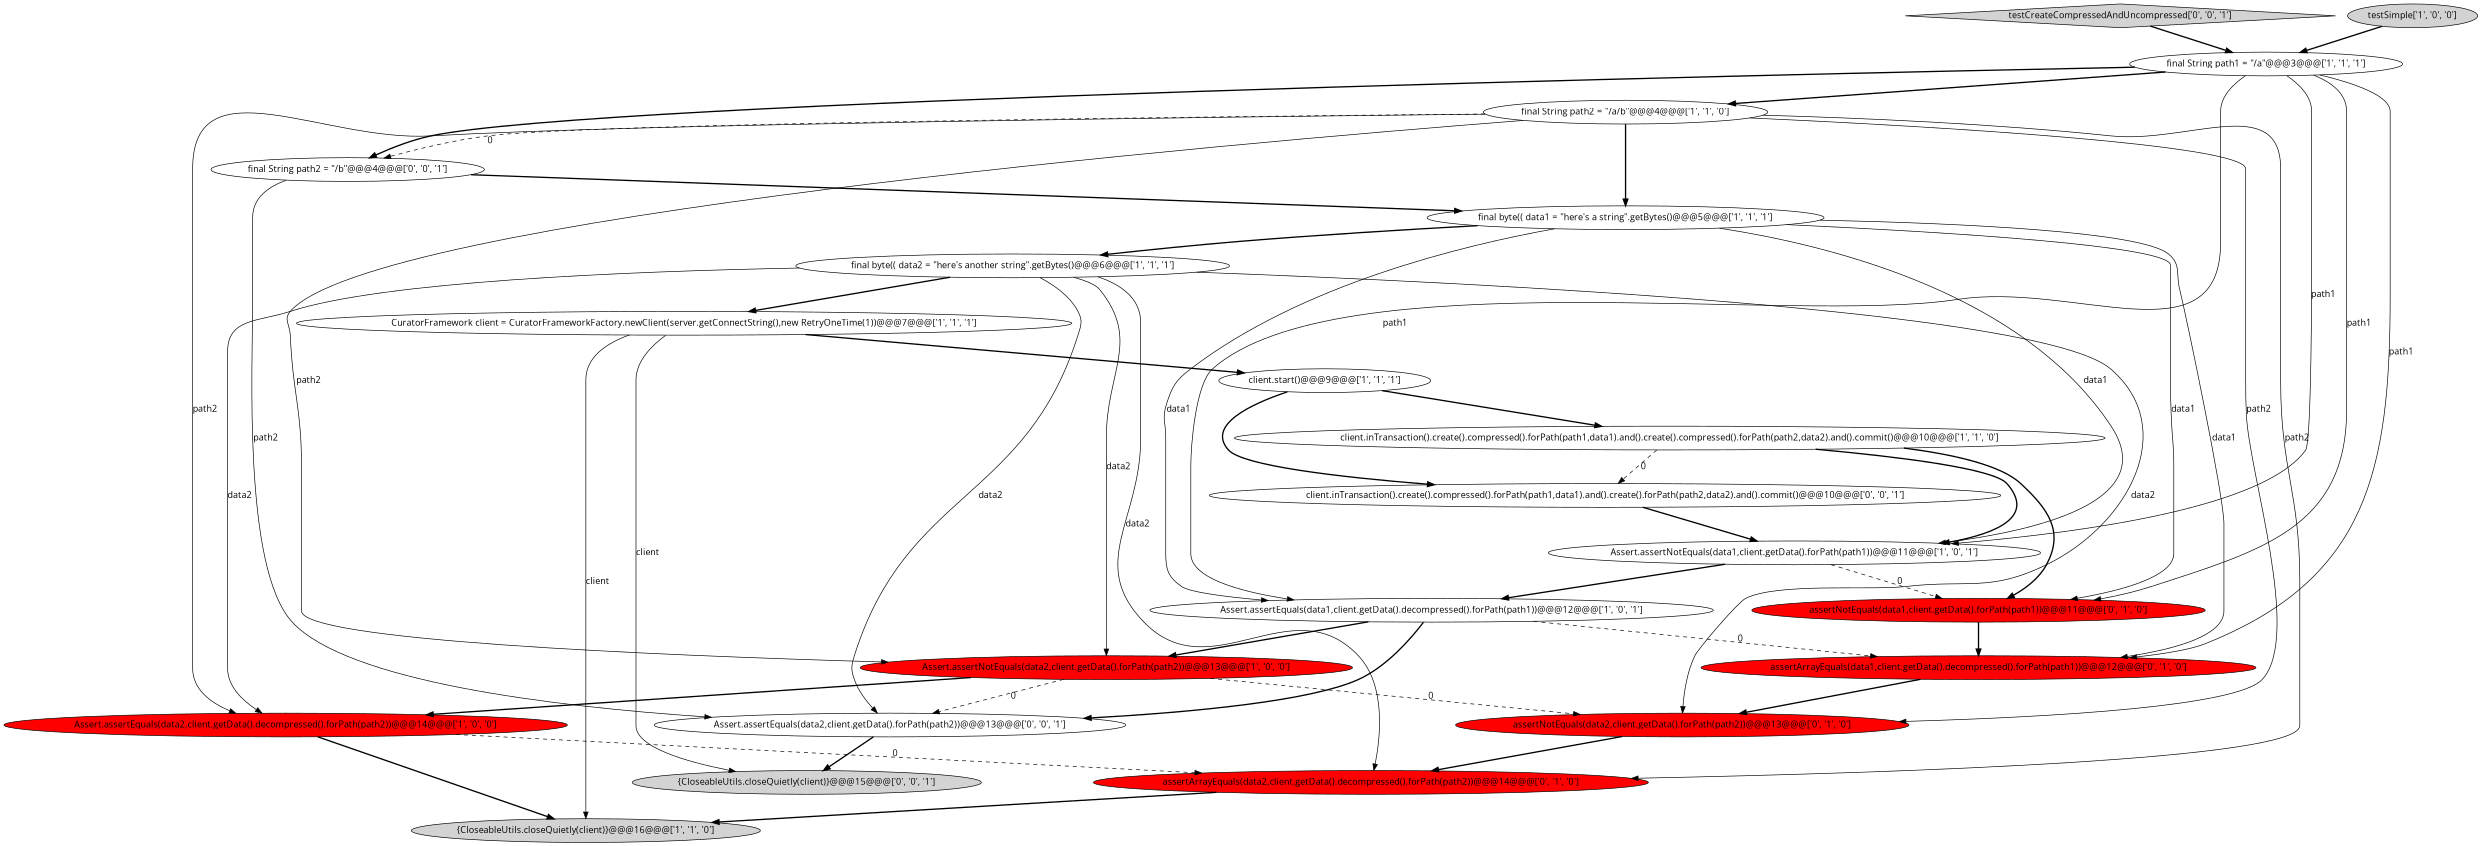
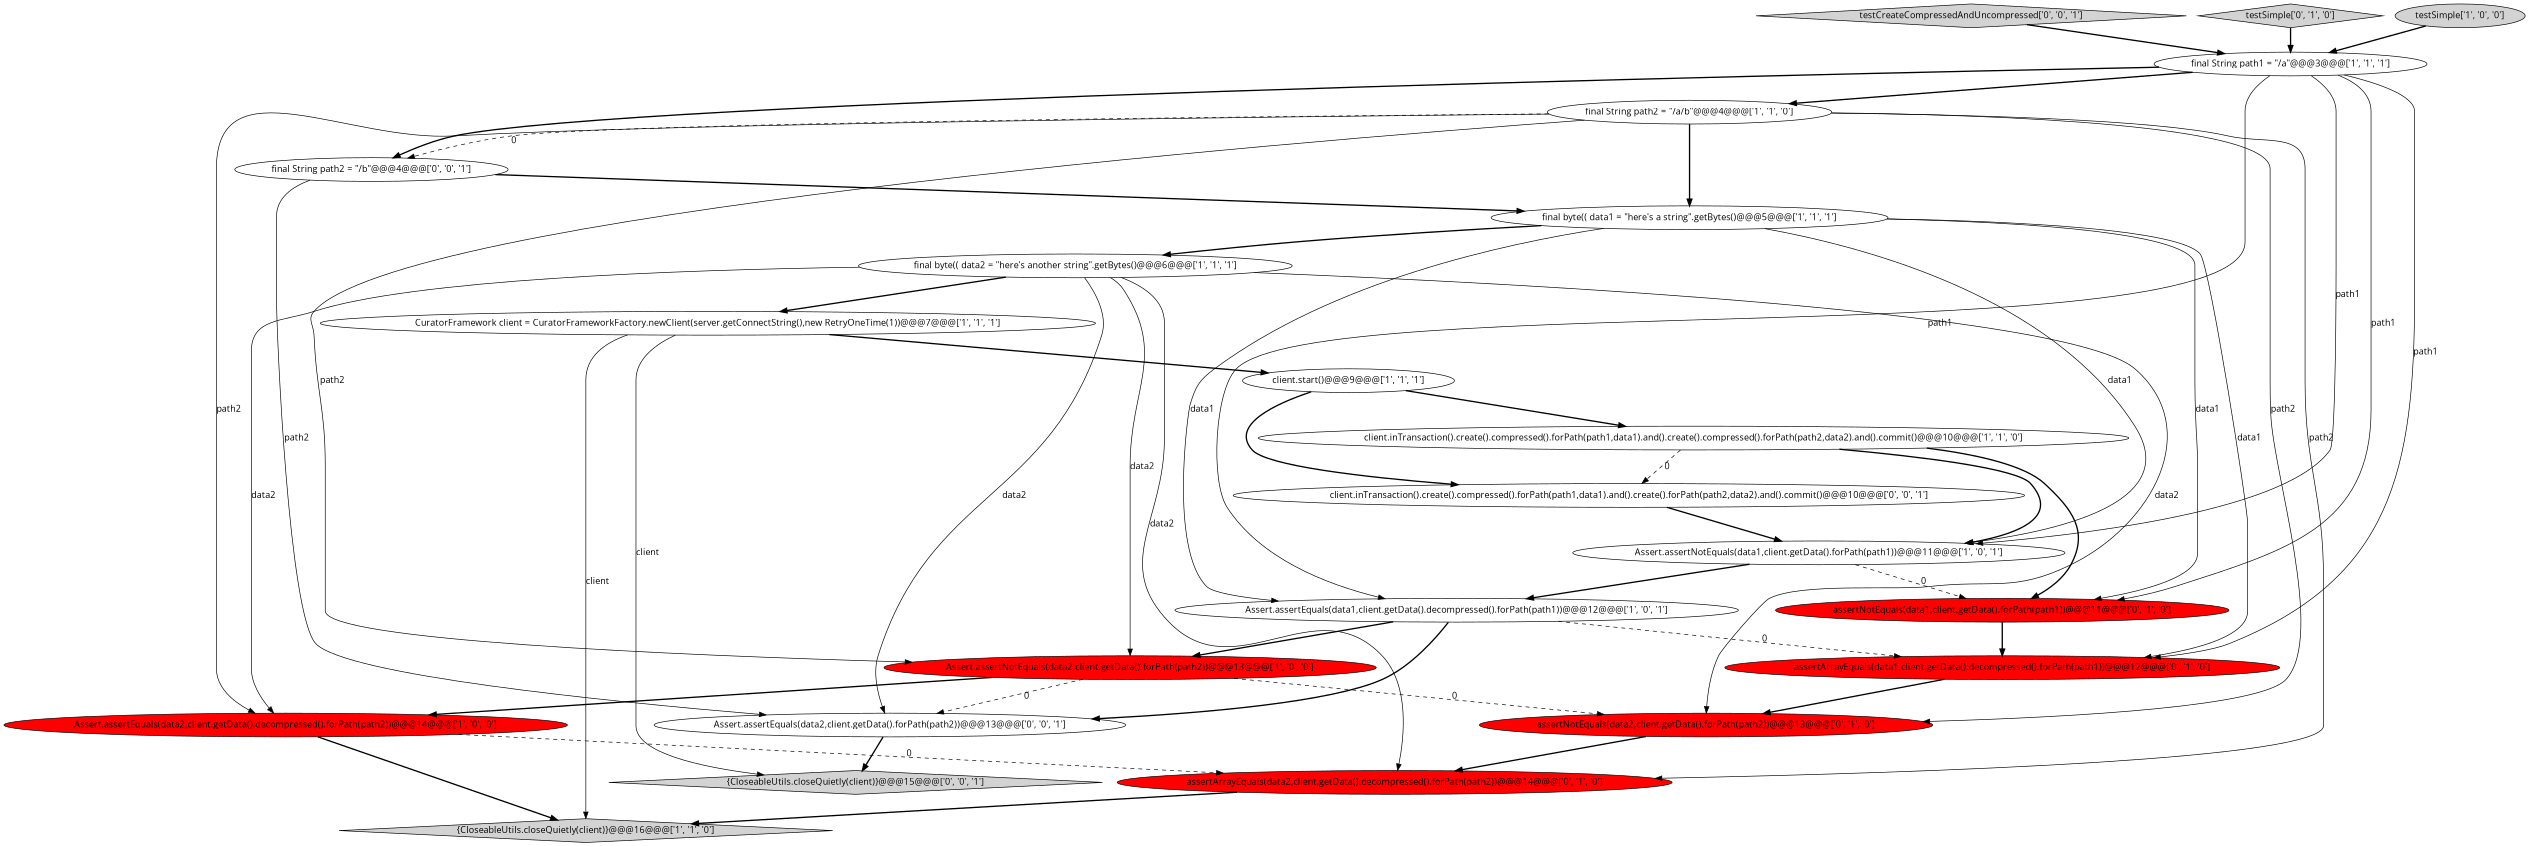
node "testSimple['0', '1', '0']": added
node "{CloseableUtils.closeQuietly(client)}@@@15@@@['0', '0', '1']": shape ellipse -> diamond
node "{CloseableUtils.closeQuietly(client)}@@@16@@@['1', '1', '0']": shape ellipse -> diamond
